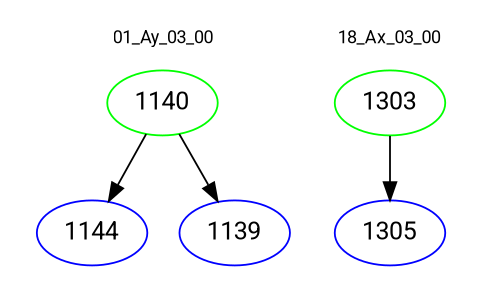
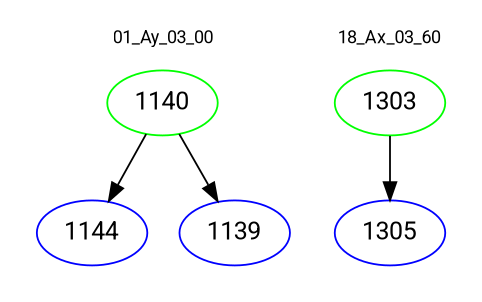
cluster "18_Ax_03_00": label "18_Ax_03_00" -> "18_Ax_03_60"
